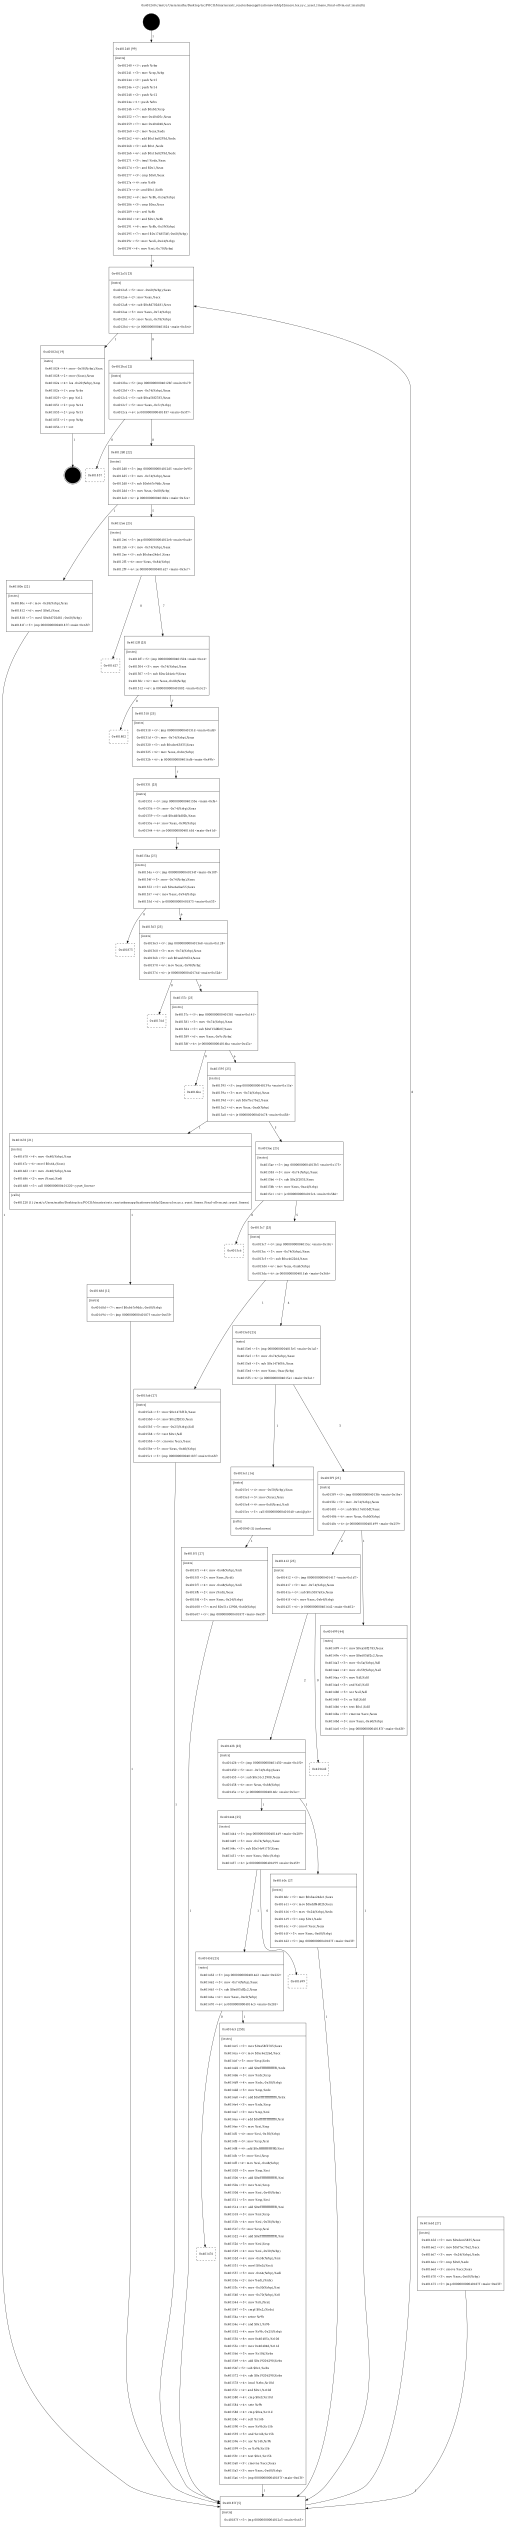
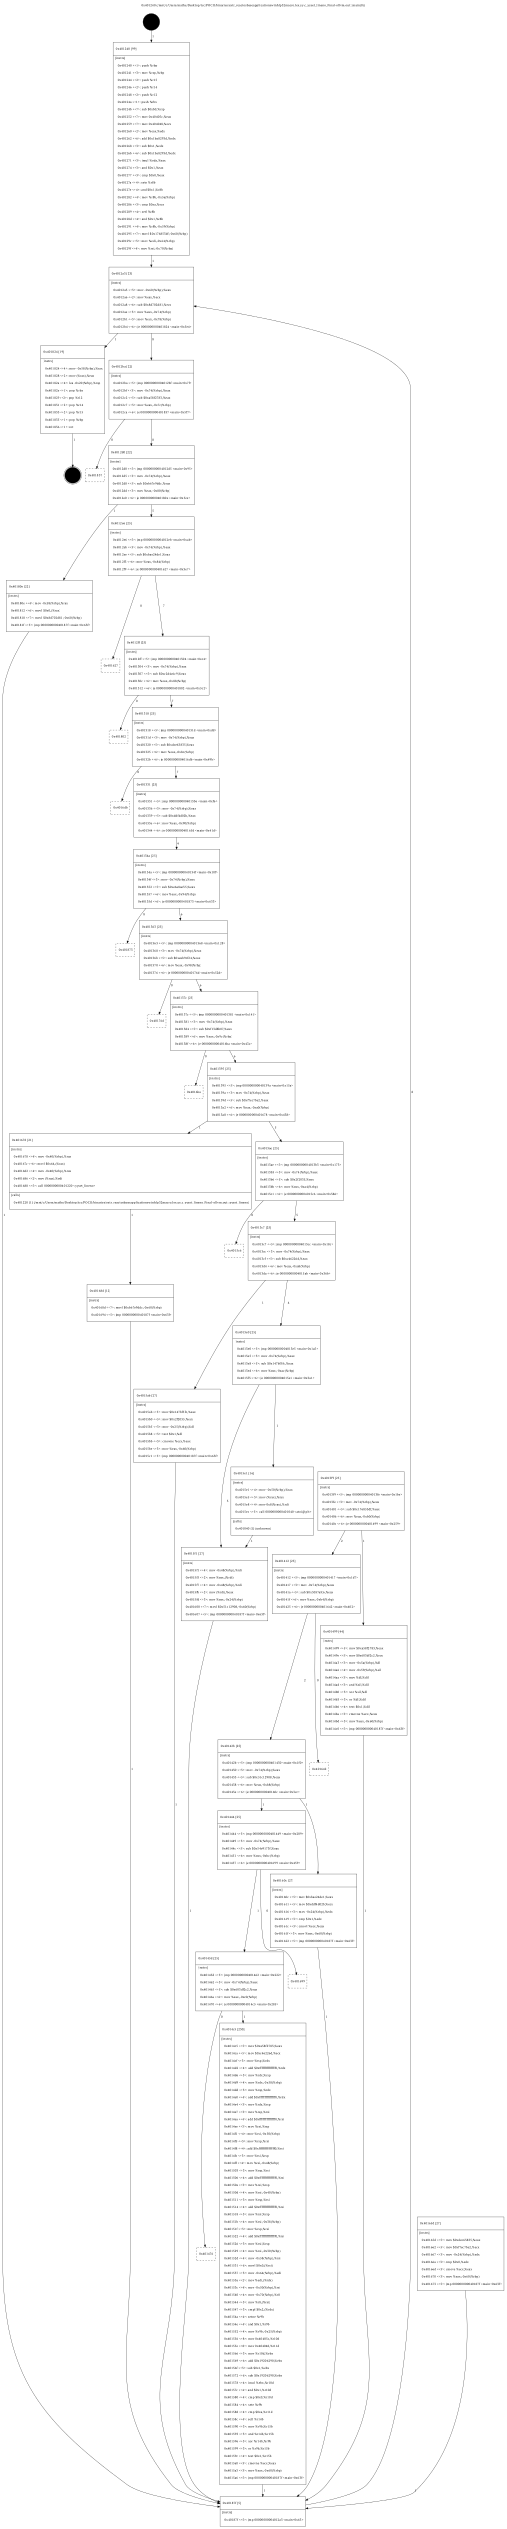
node "0x4016db": added
edge "0x4013e0 [25]" -> "0x4013f9 [25]": now "0x4013e0 [25]" -> "0x4015f1 [27]"
